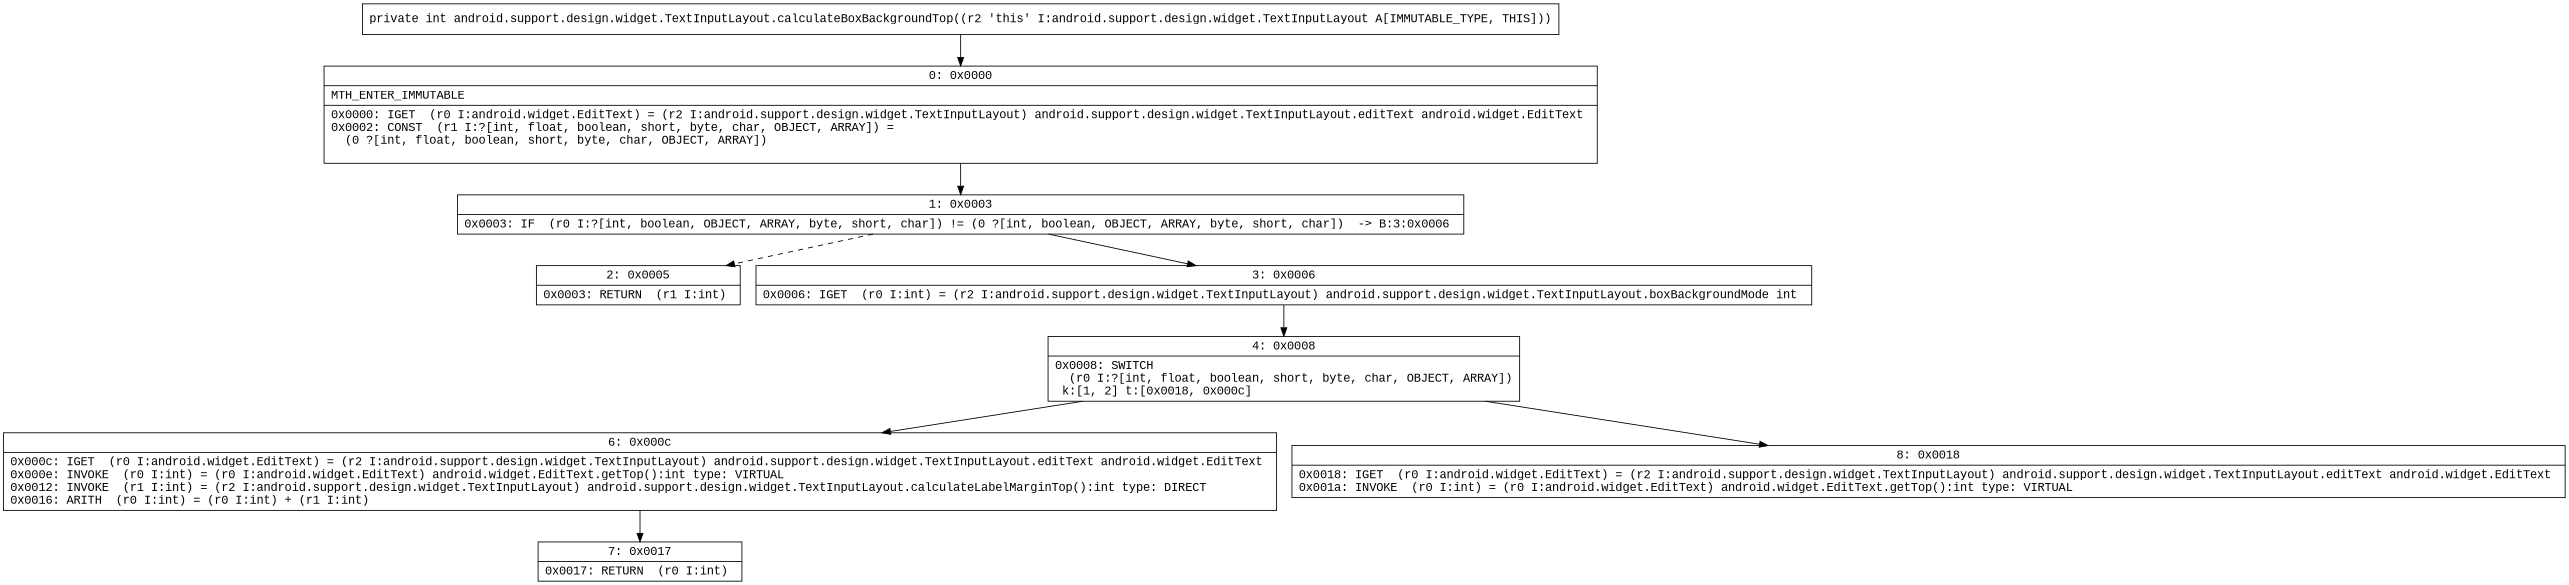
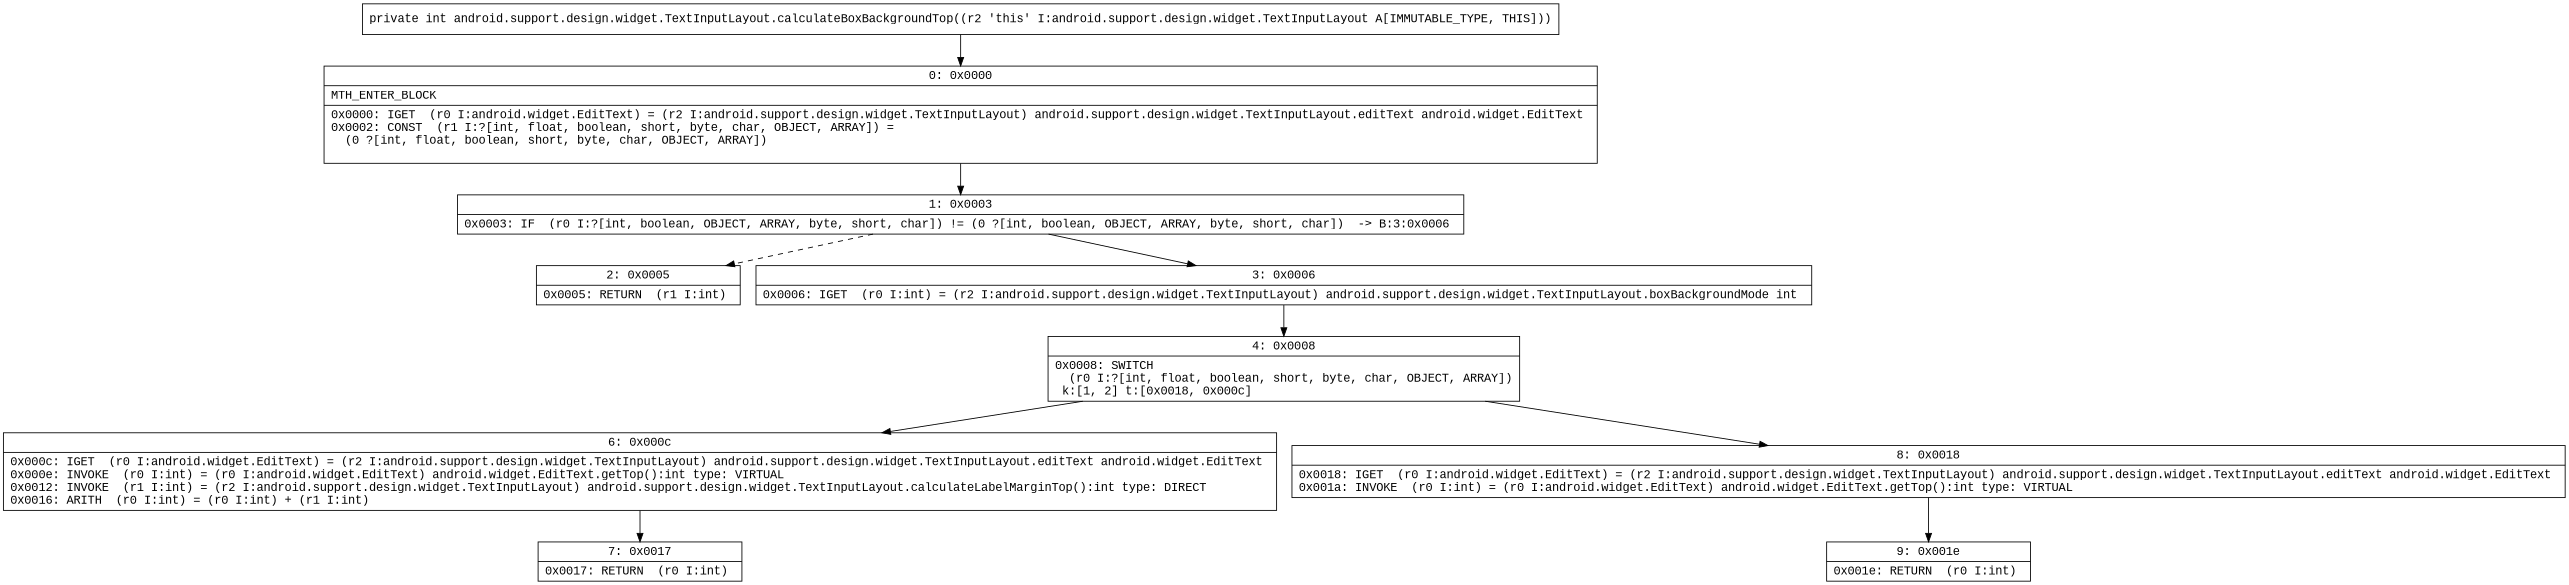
node "0: 0x0000": text "MTH_ENTER_IMMUTABLE" -> "MTH_ENTER_BLOCK"
node "2: 0x0005": text "0x0003: RETURN  (r1 I:int)" -> "0x0005: RETURN  (r1 I:int)"
node "9: 0x001e": added
